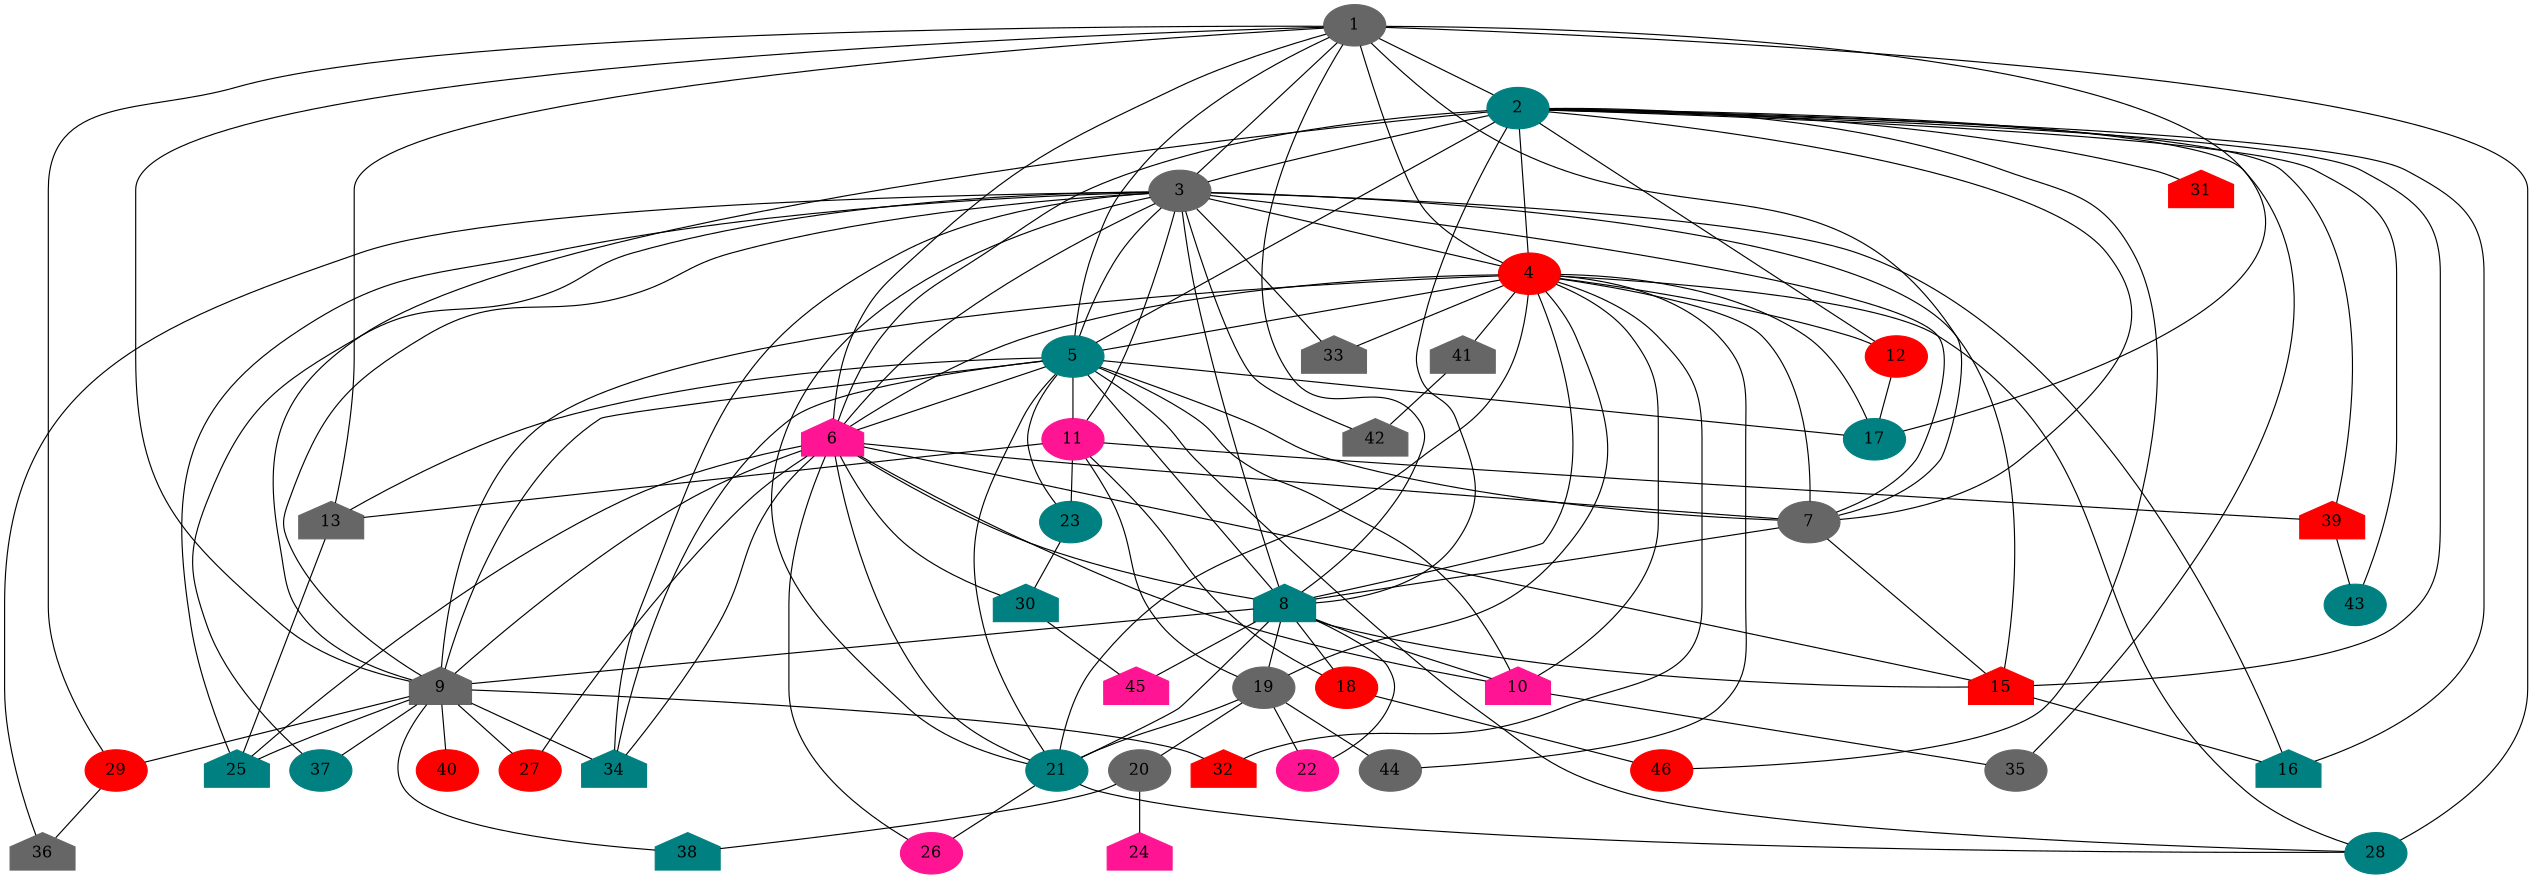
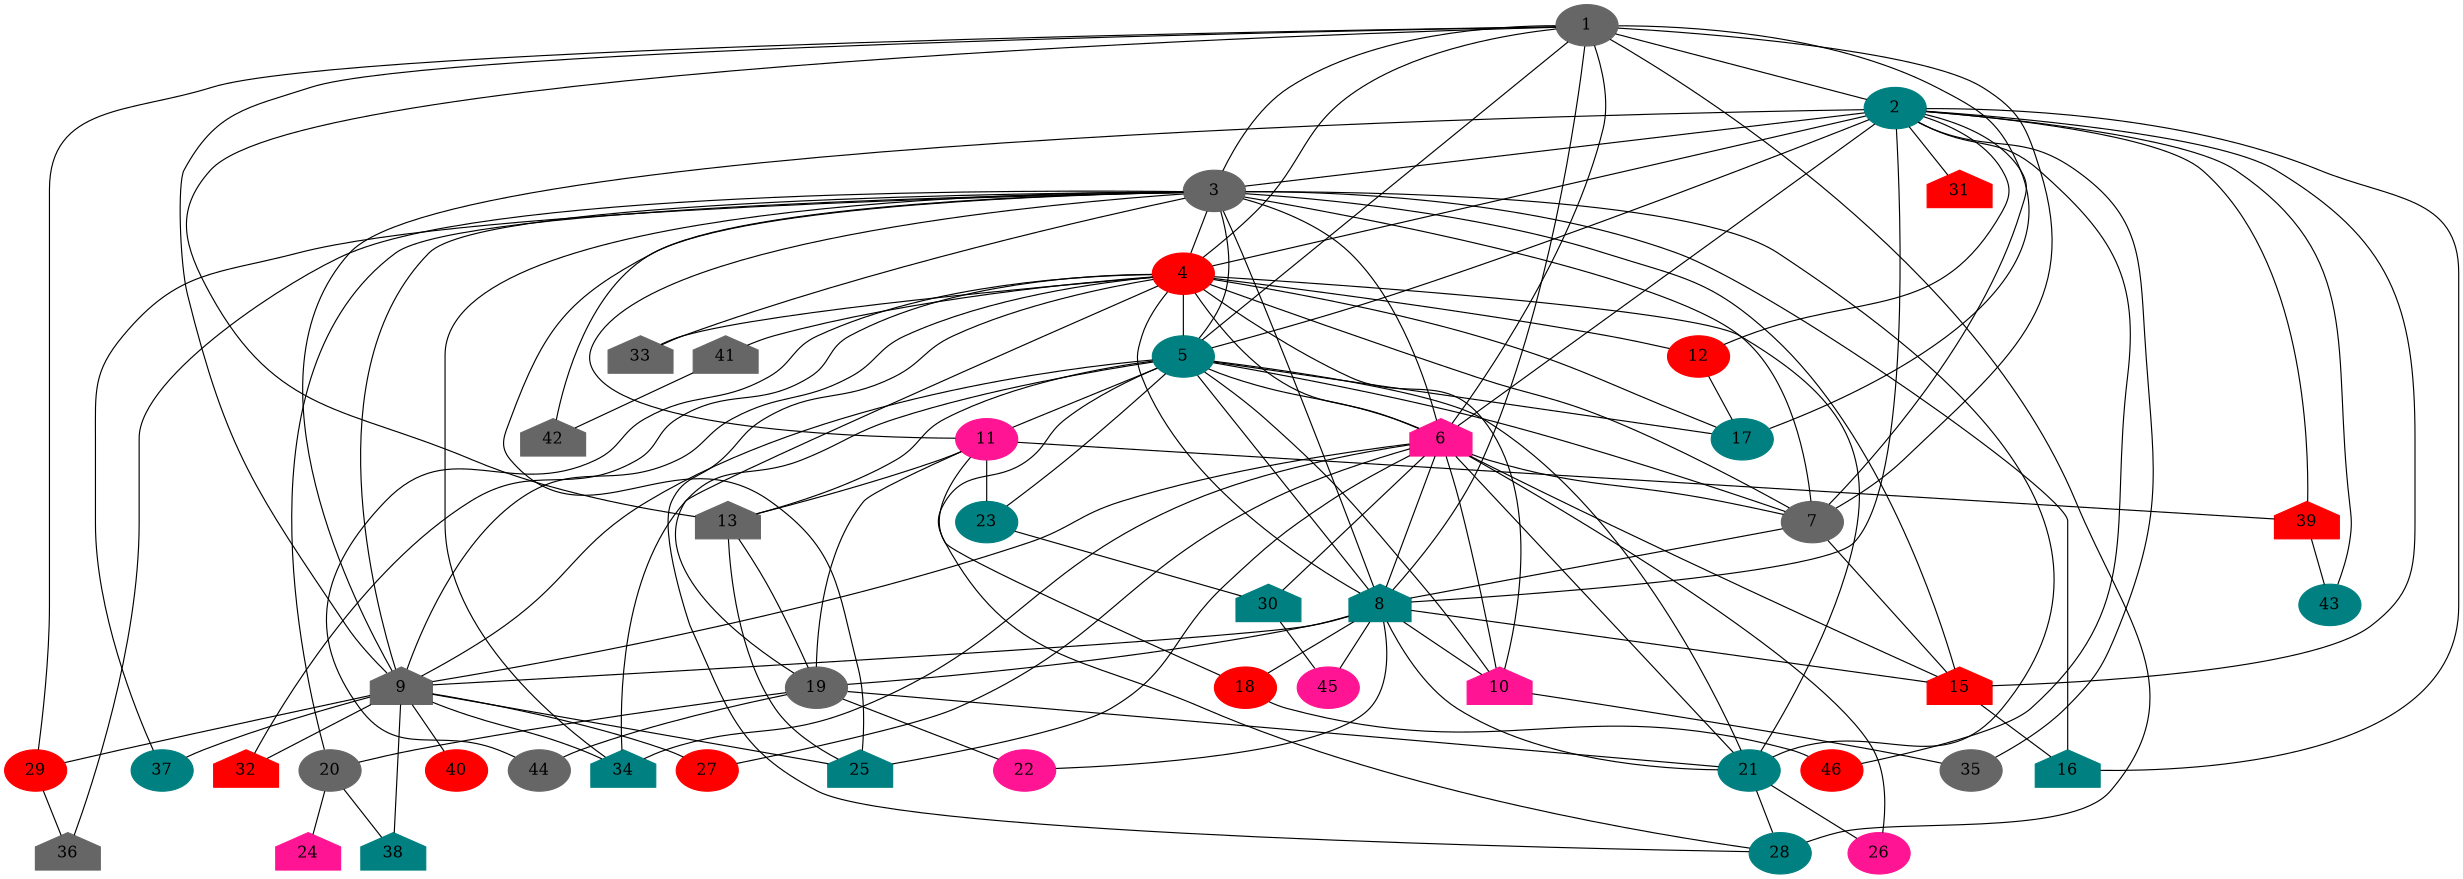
edge "3" -- "20": added
edge "13" -- "19": added
node "45": shape house -> ellipse
